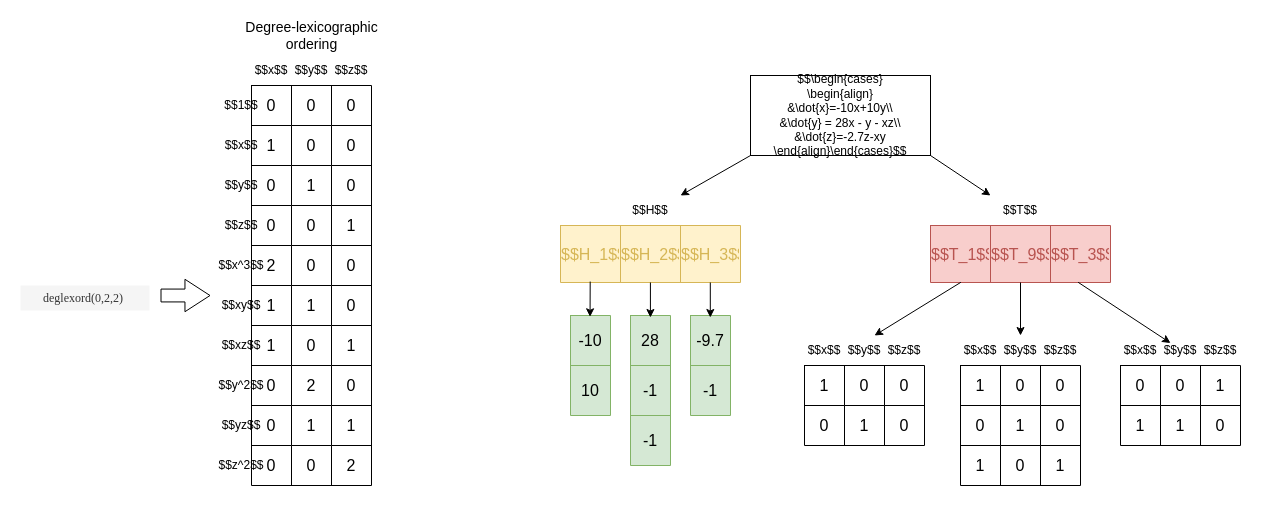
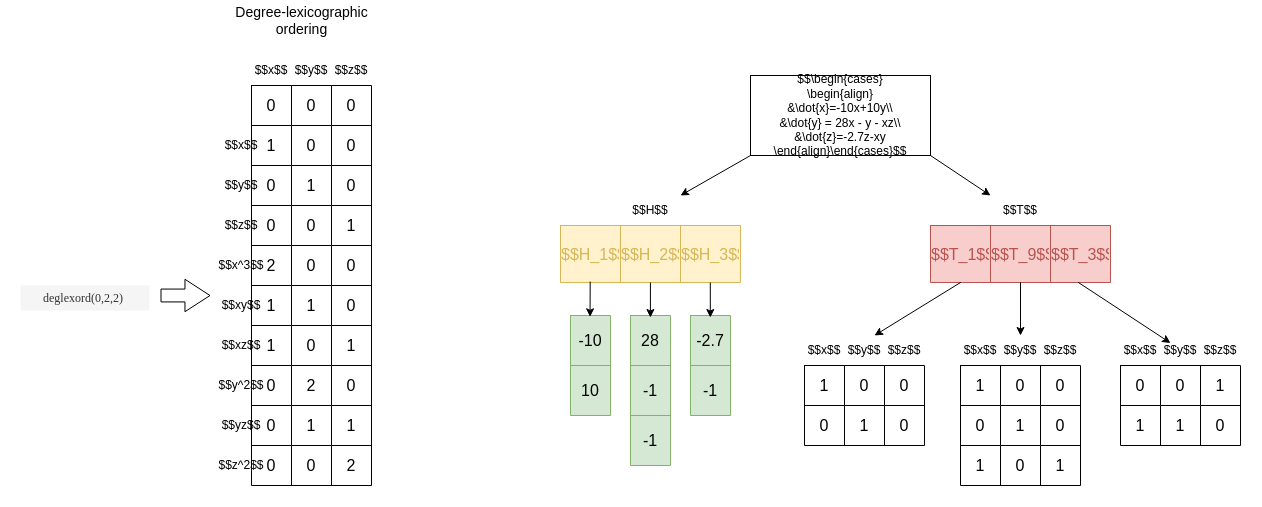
node "Degree-lexicographic ordering": moved (312, 36) -> (302, 21)
node "$$1$$": removed
node "-9.7": label "-9.7" -> "-2.7"
